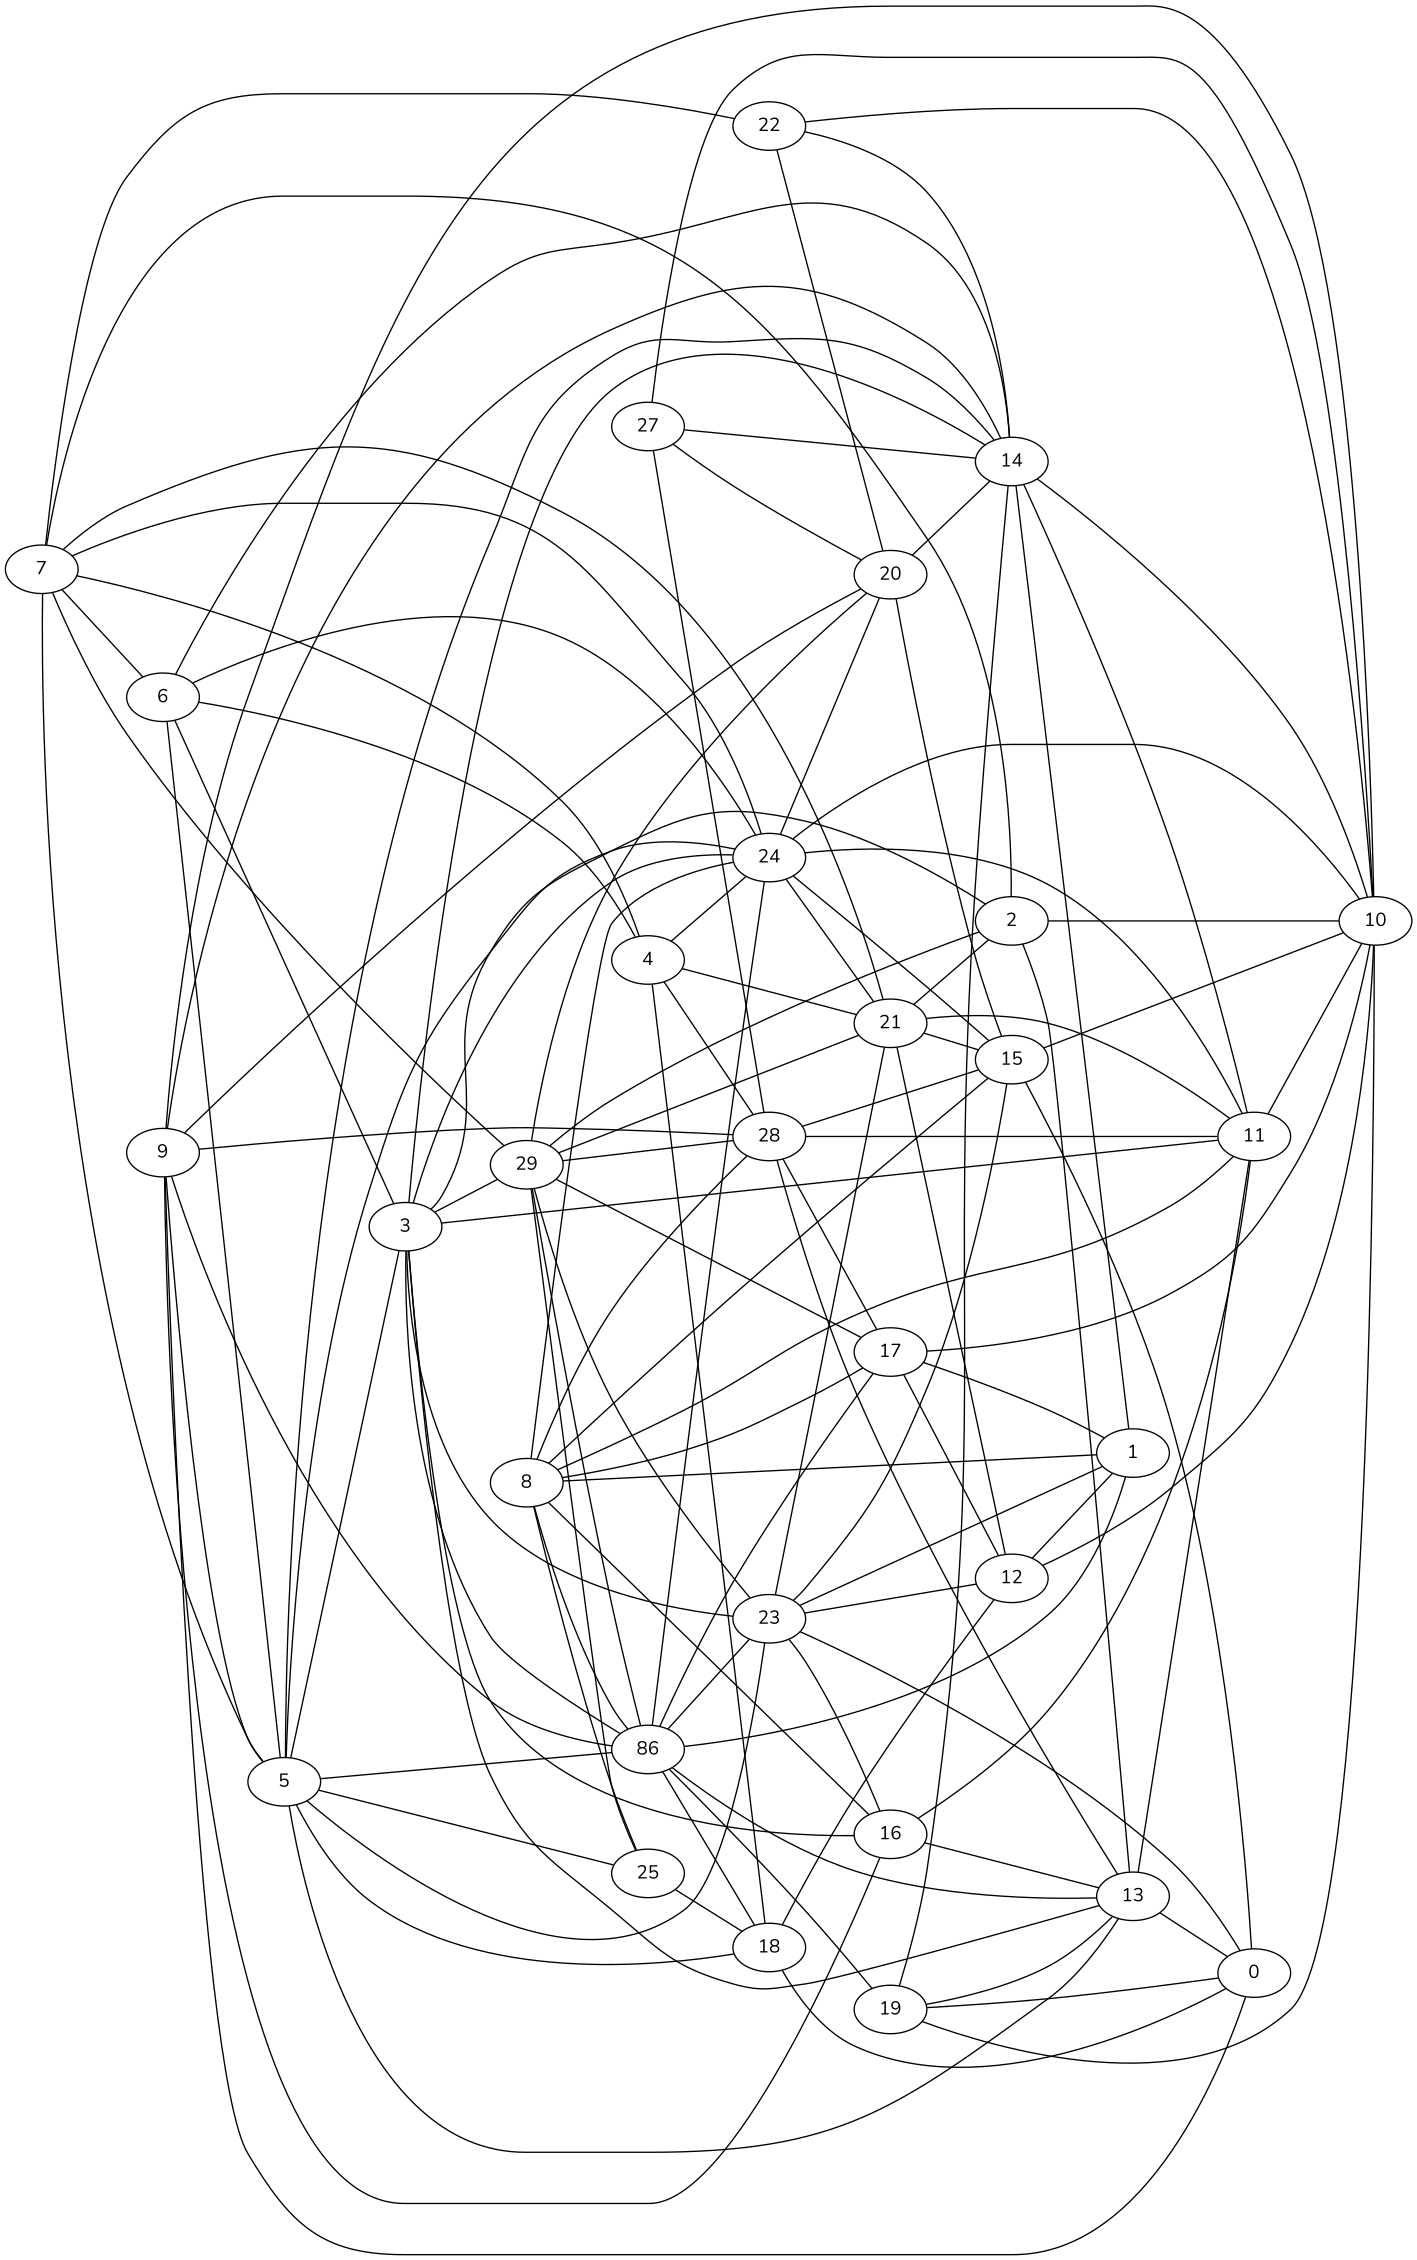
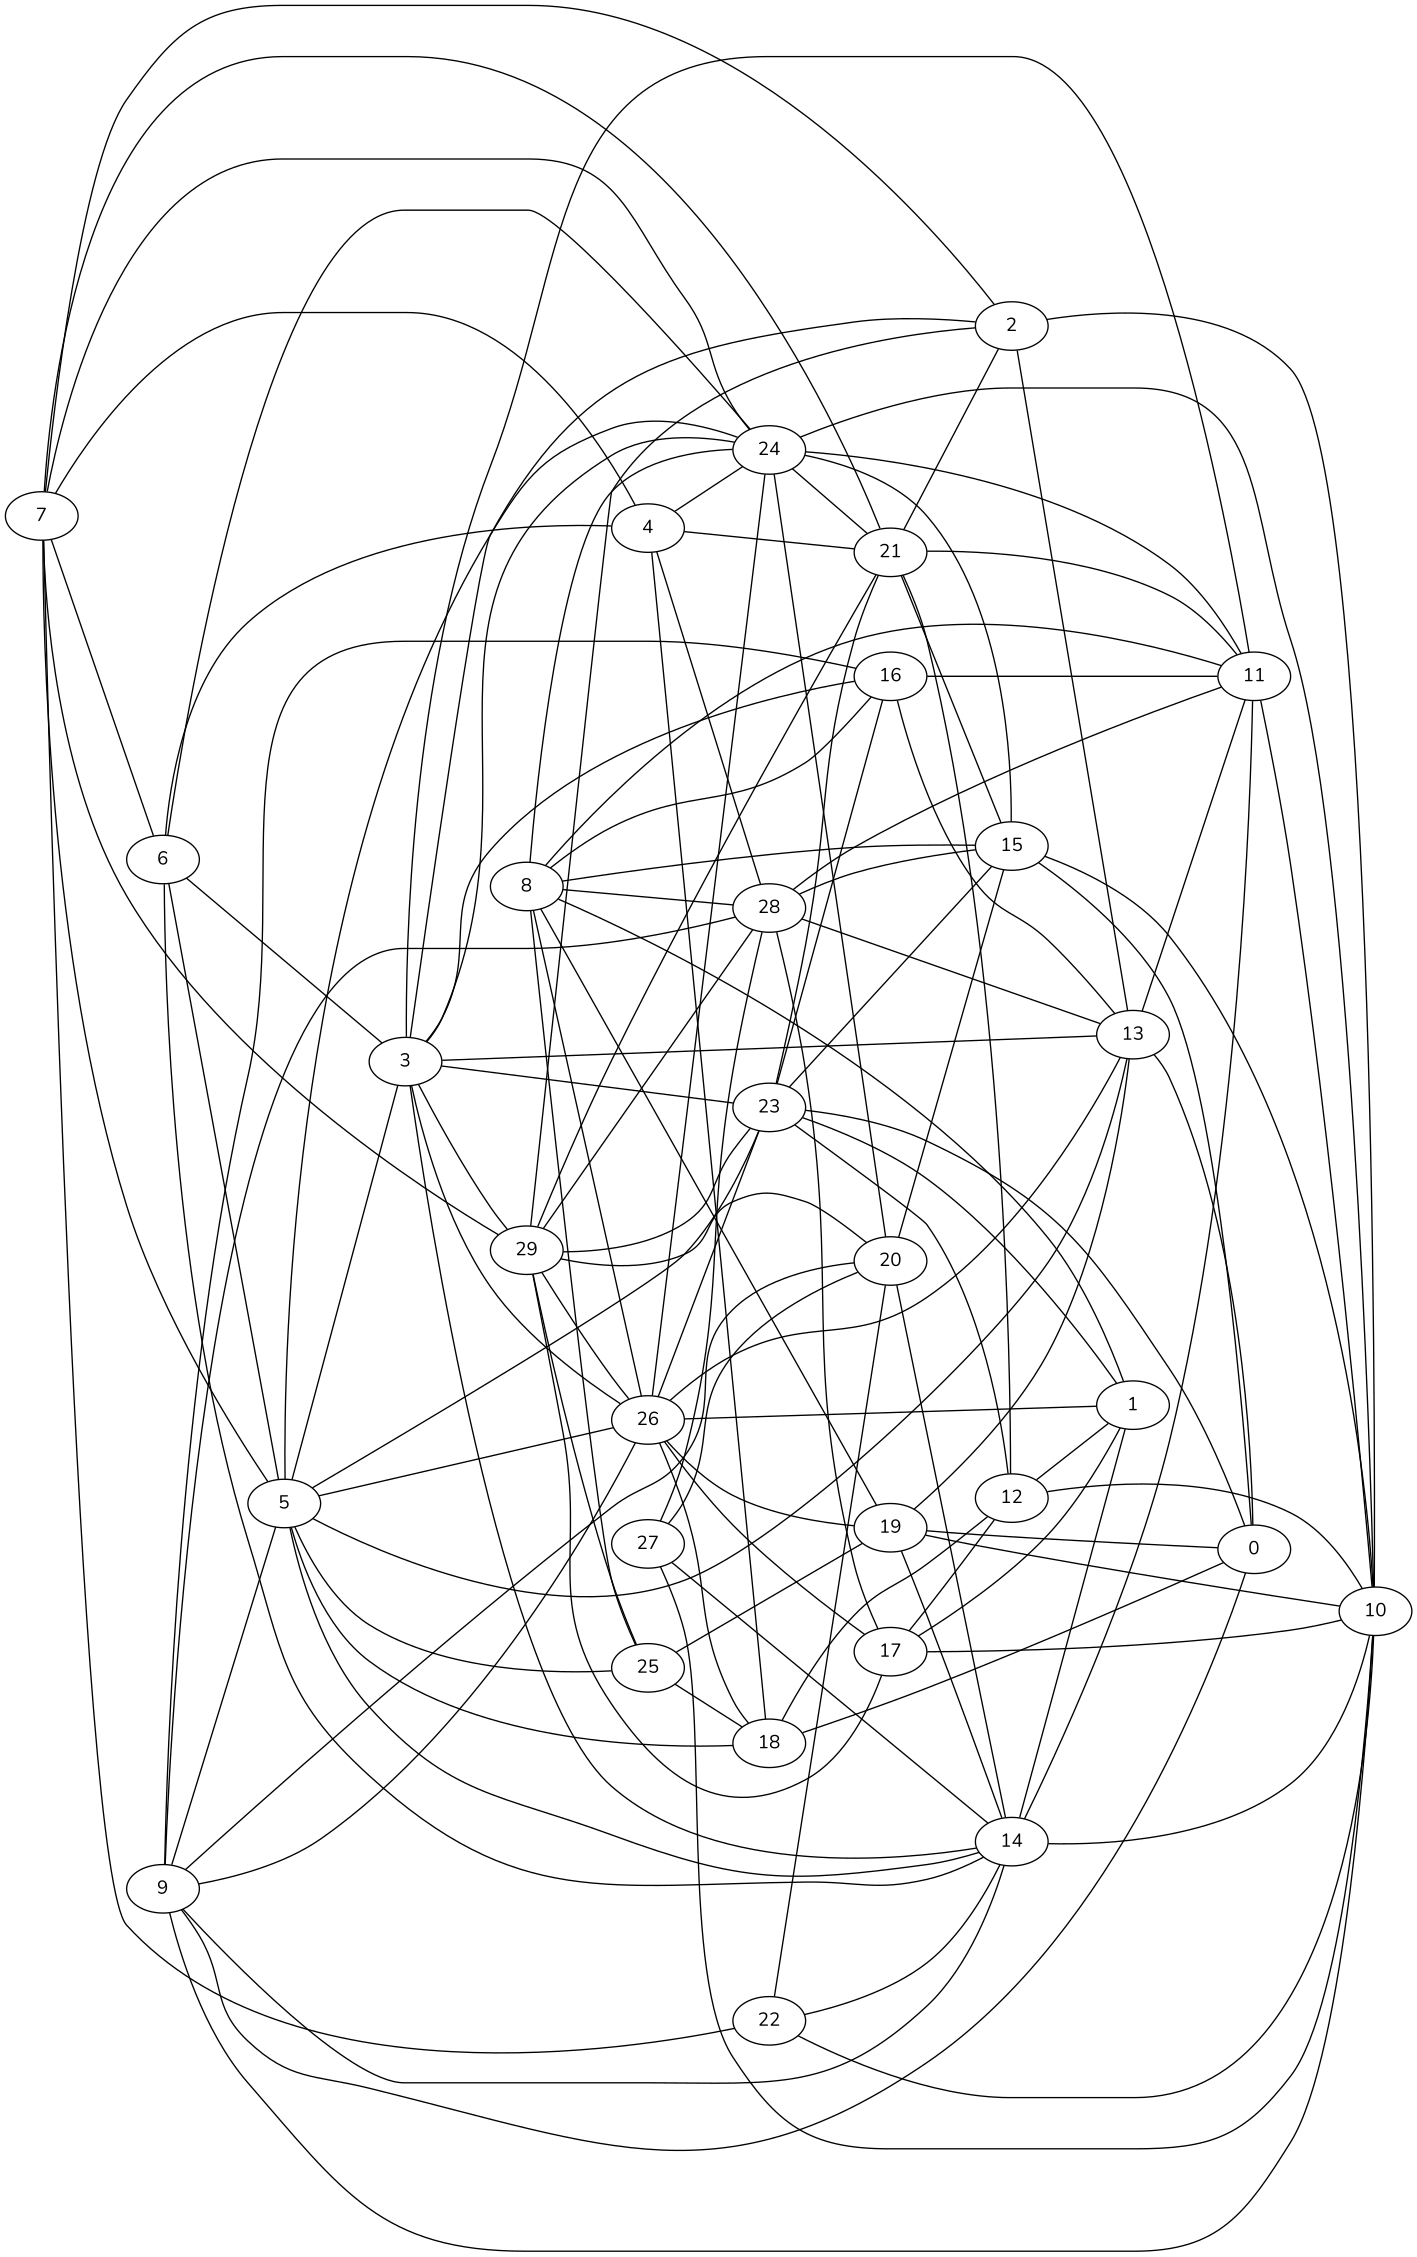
edge "17" -- "8": now "19" -- "8"
edge "19" -- "25": added
node "86": label "86" -> "26"
